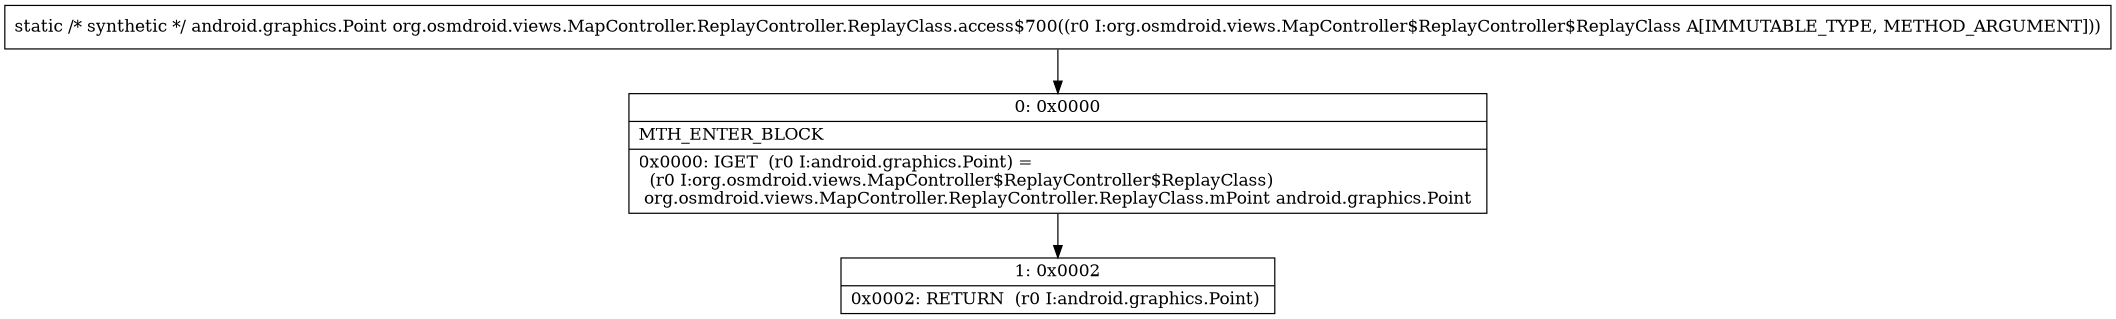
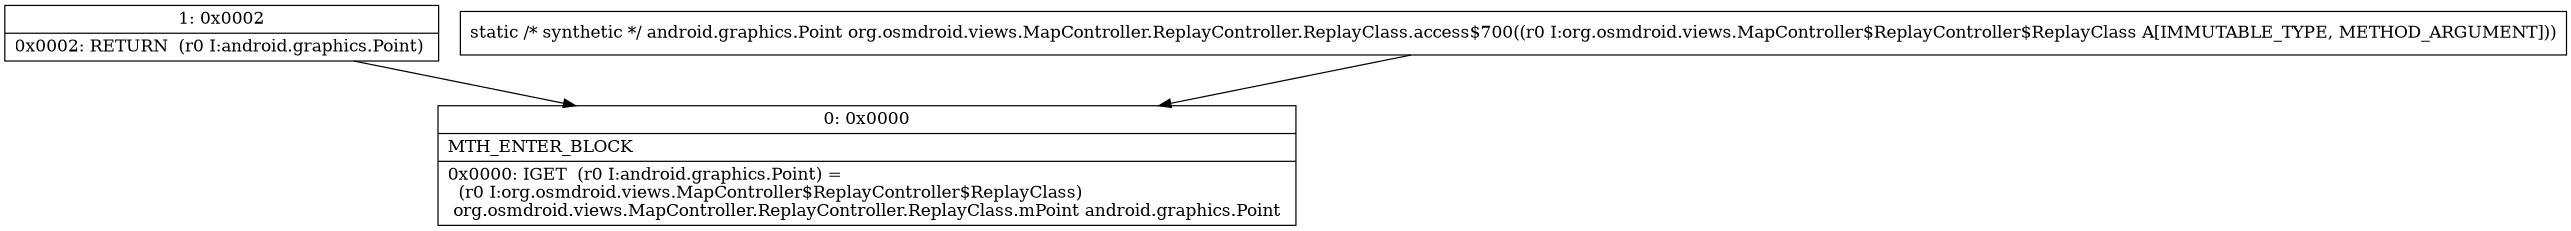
edge "0: 0x0000" -> "1: 0x0002": reversed
